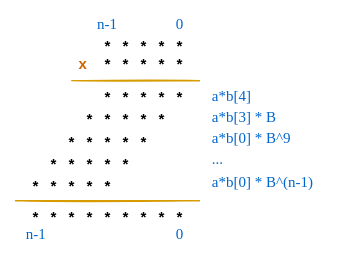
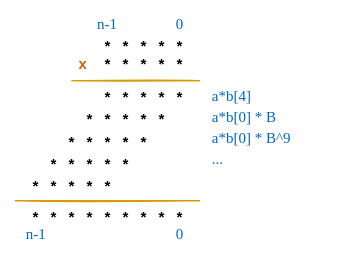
node "a*b[3] * B": label "a*b[3] * B" -> "a*b[0] * B"
node "a*b[0] * B^(n-1)": removed
